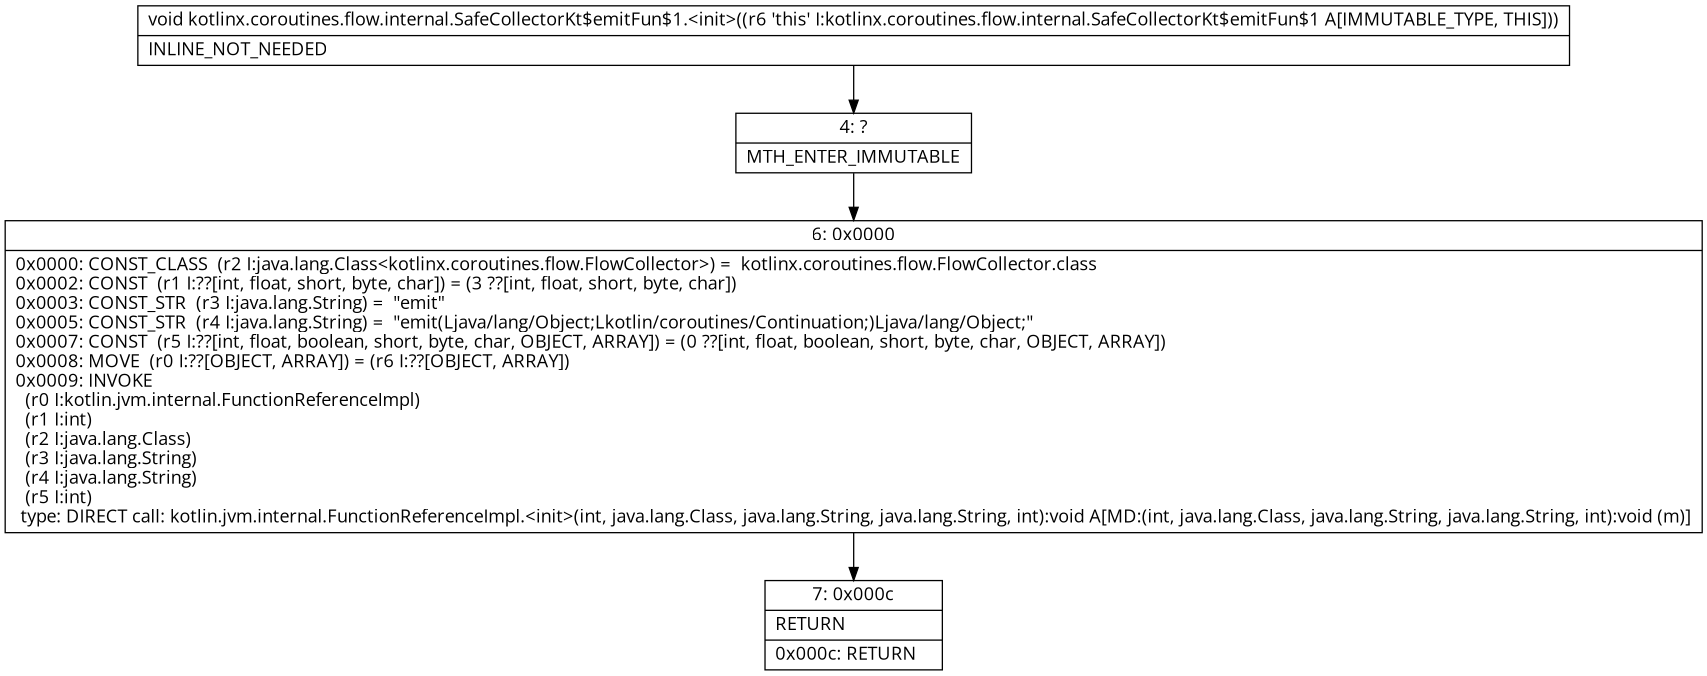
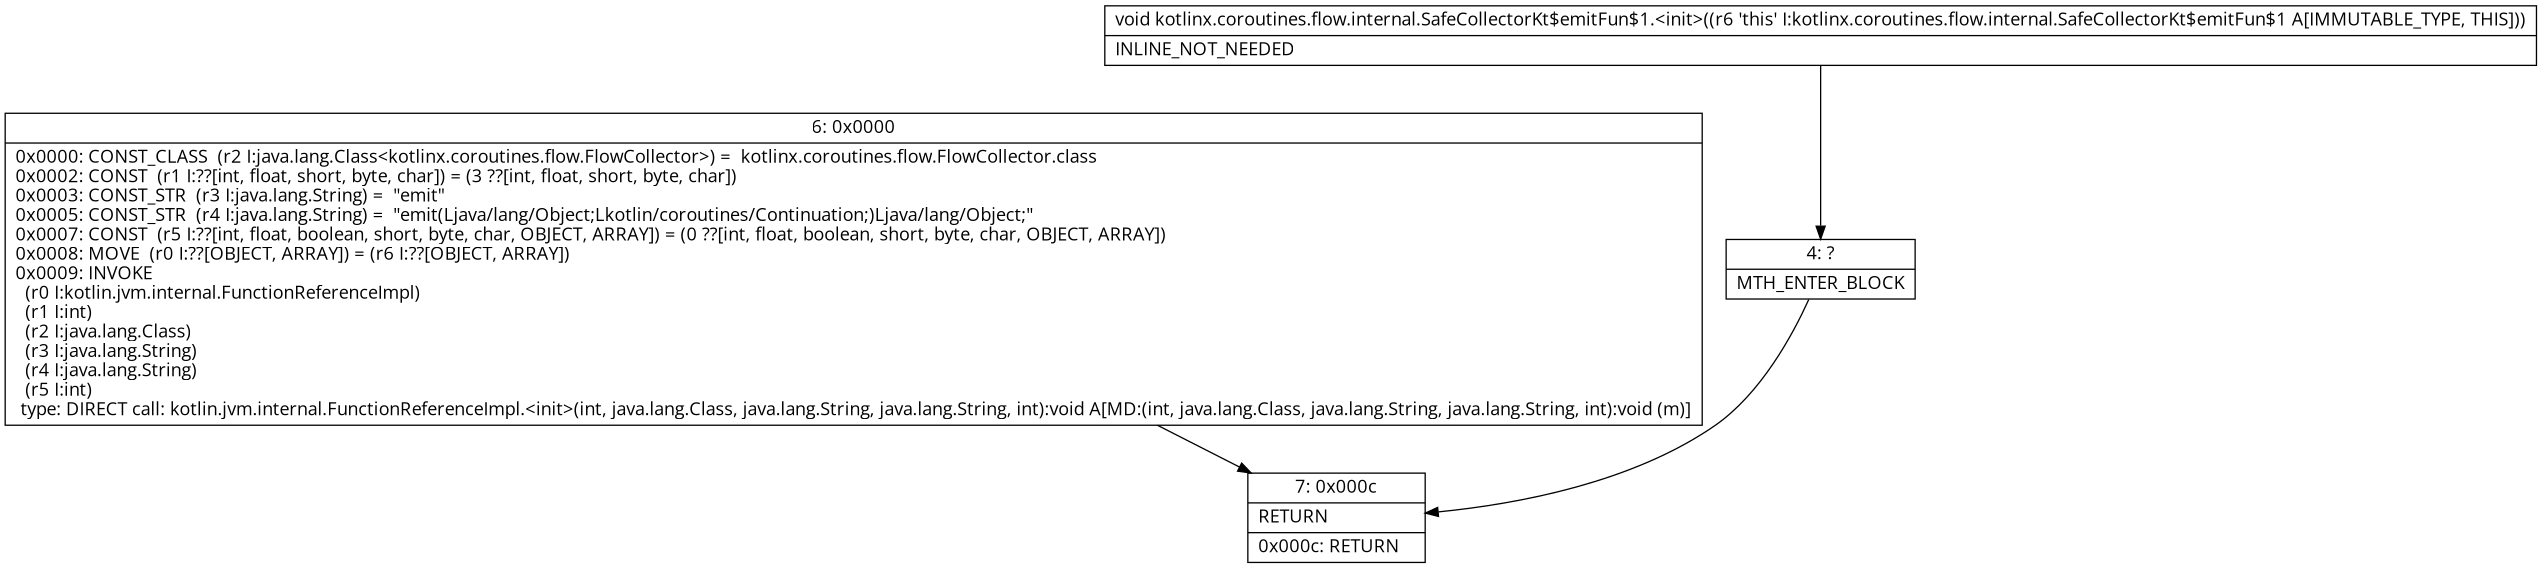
node "4: ?": text "MTH_ENTER_IMMUTABLE" -> "MTH_ENTER_BLOCK"
edge "4: ?" -> "6: 0x0000": now "4: ?" -> "7: 0x000c"
